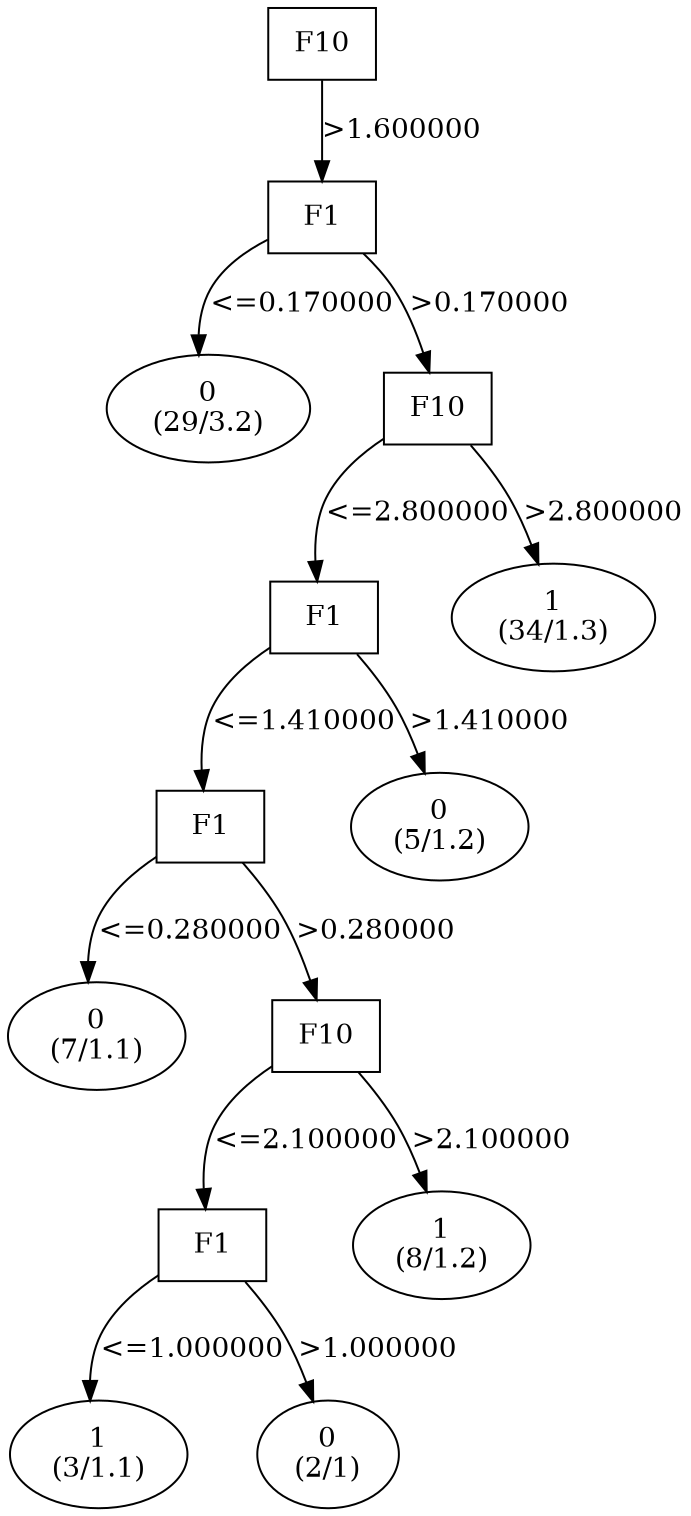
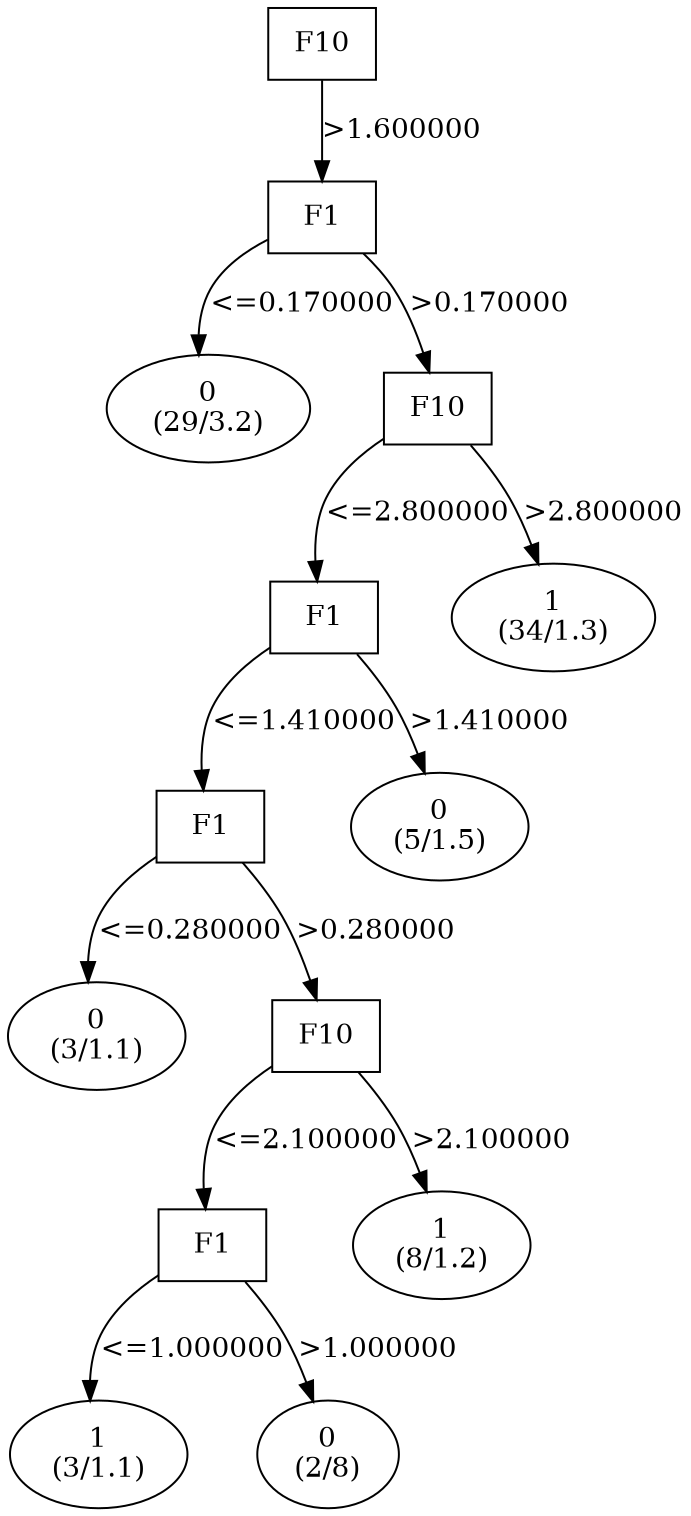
node "0 (5/1.2)": label "0 (5/1.2)" -> "0 (5/1.5)"
node "0 (7/1.1)": label "0 (7/1.1)" -> "0 (3/1.1)"
node "0 (2/1)": label "0 (2/1)" -> "0 (2/8)"
